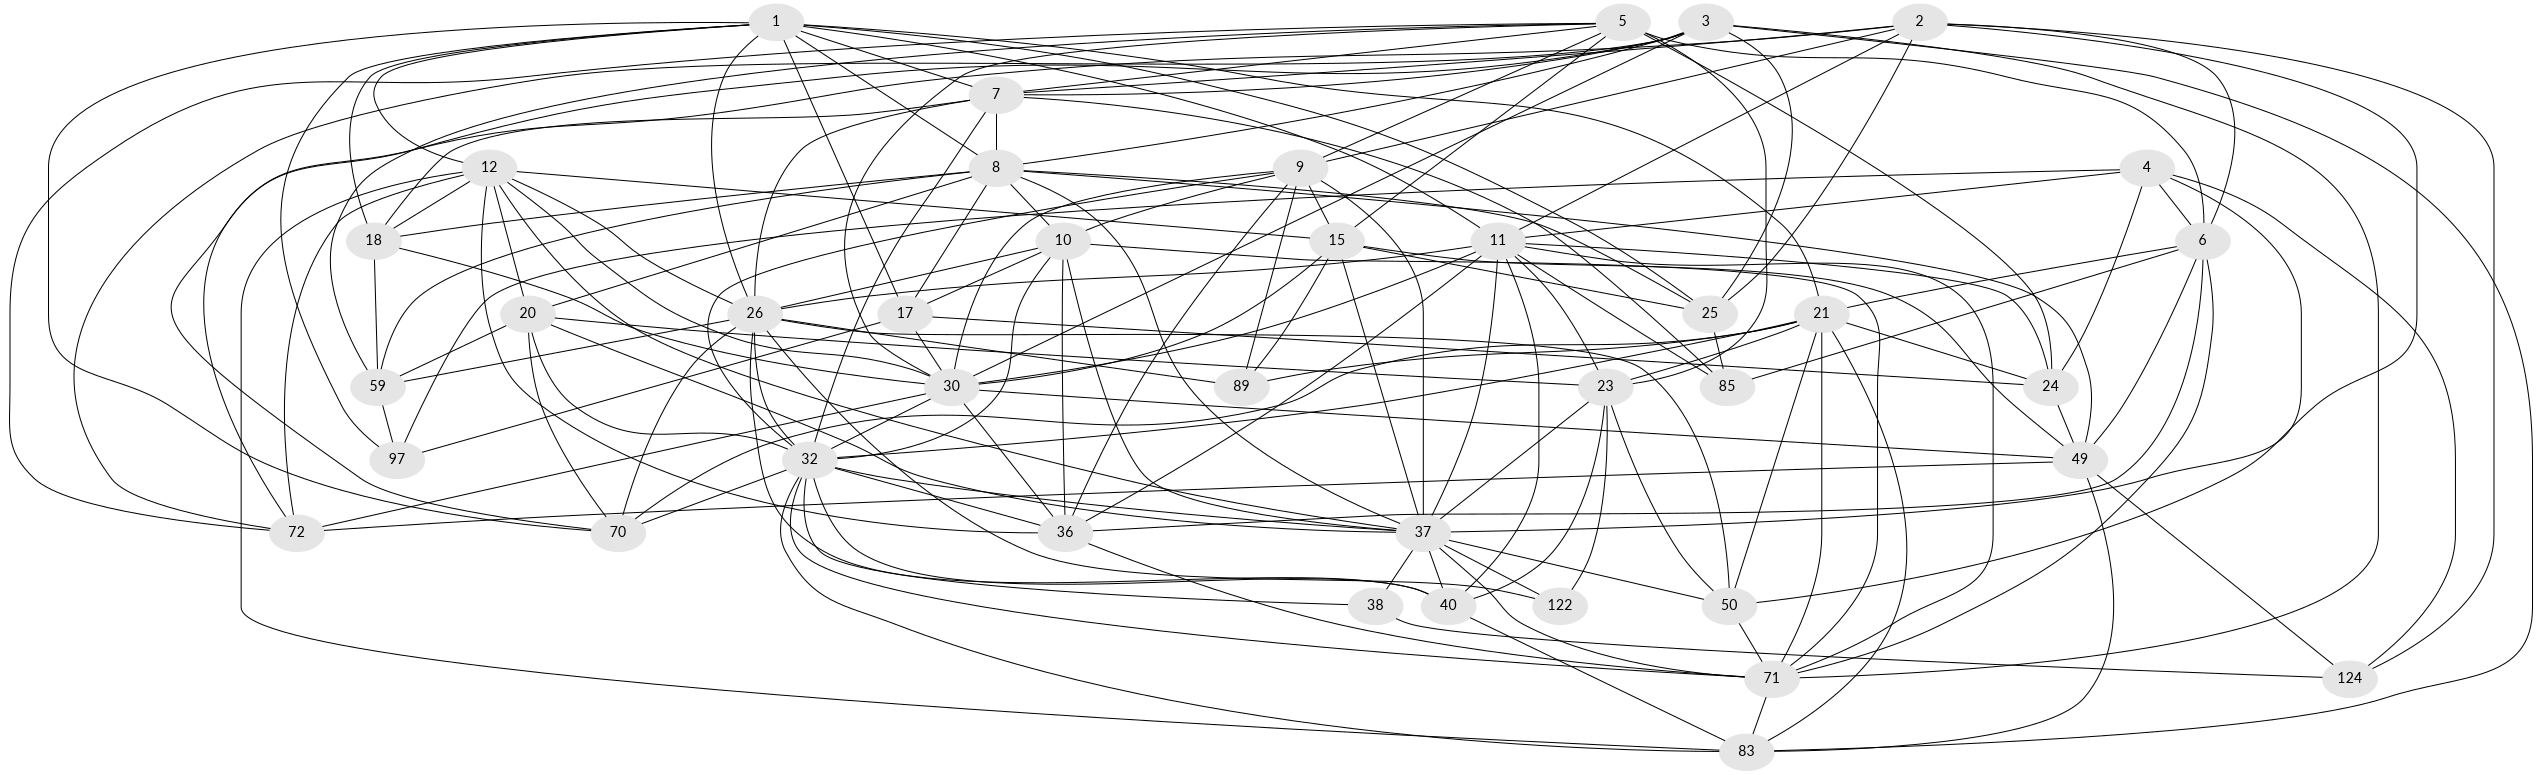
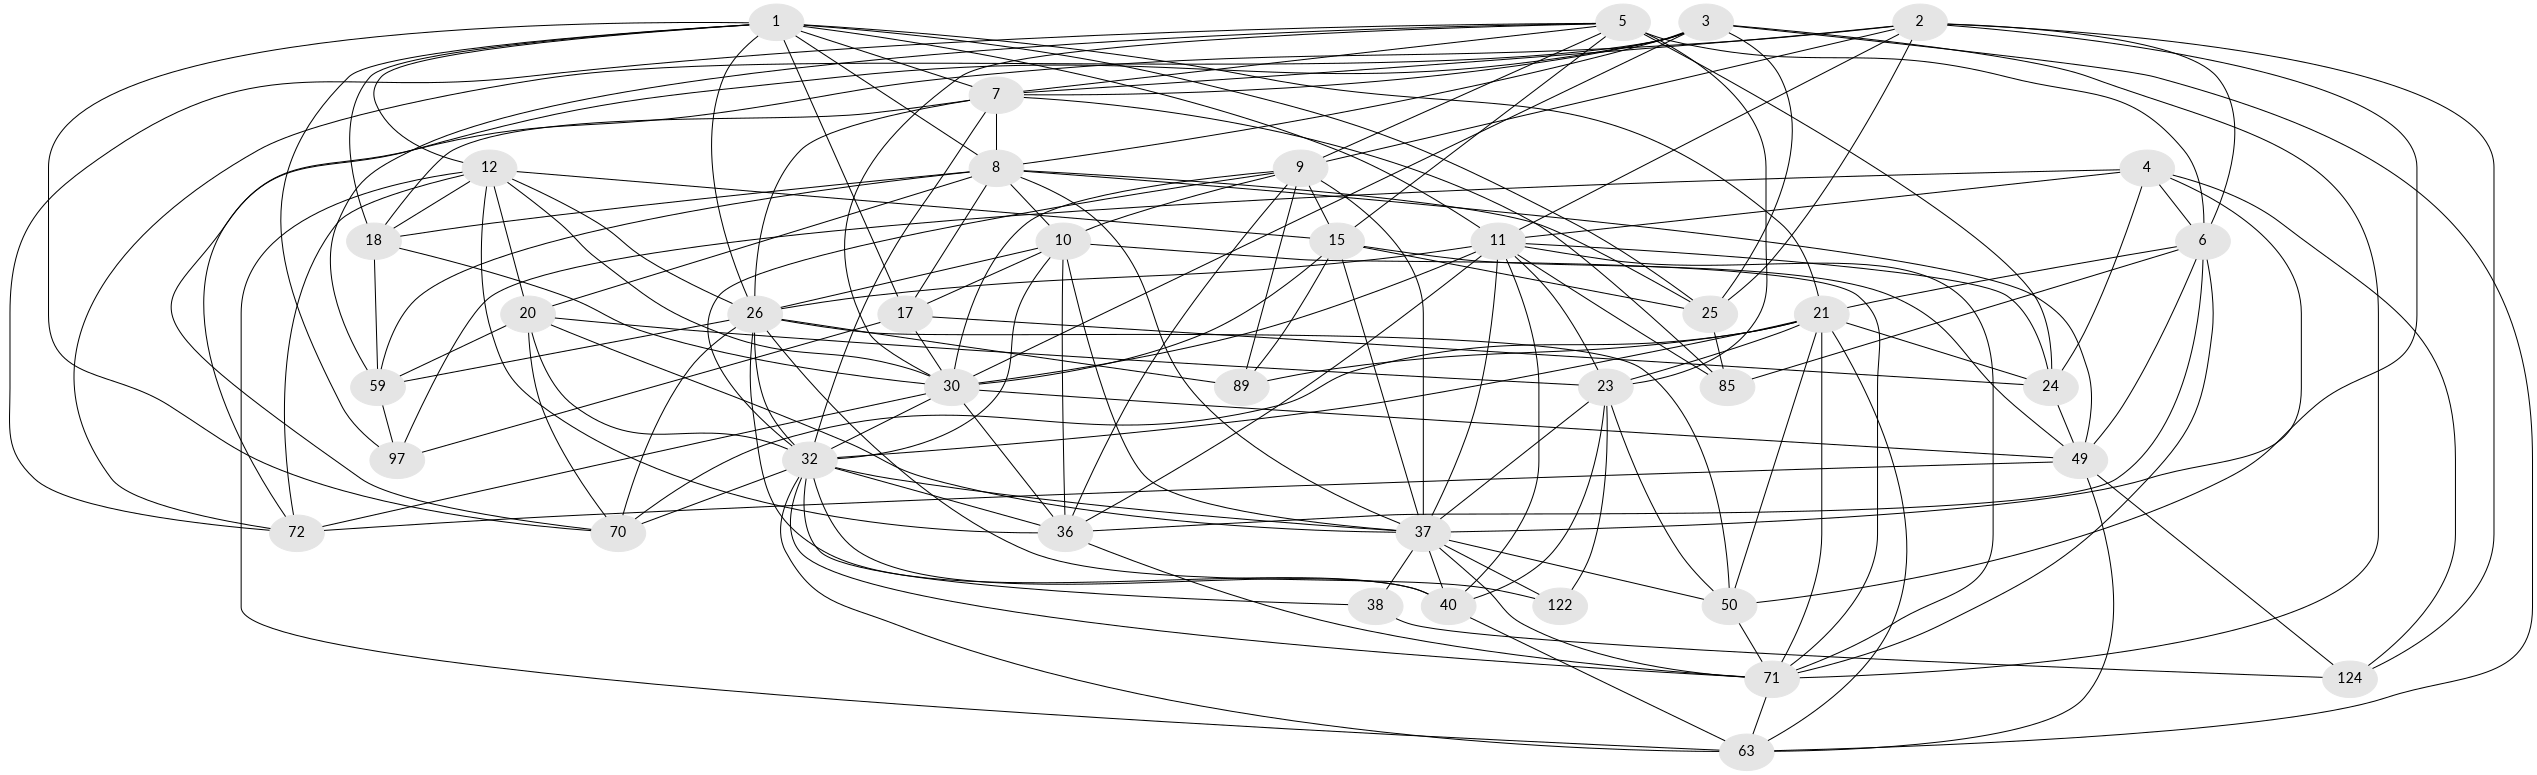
edge "12" -- "37": removed
node "83": label "83" -> "63"
